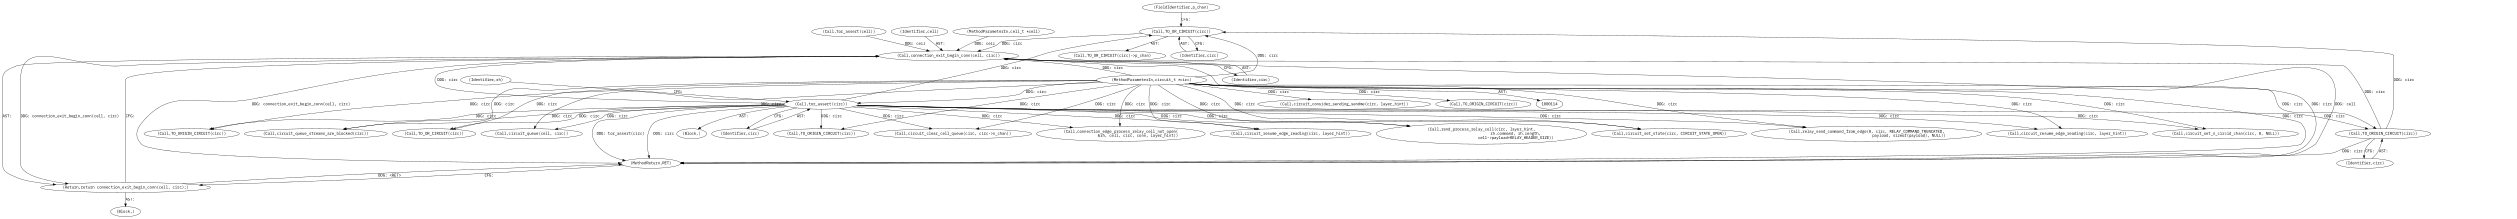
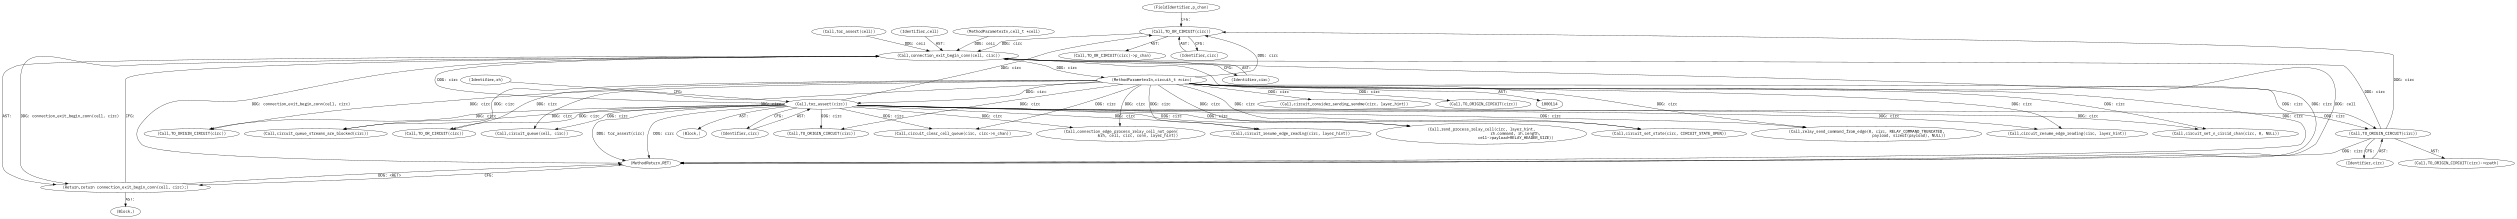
edge "(MethodParameterIn,circuit_t *circ)" -> "(Call,connection_exit_begin_conn(cell, circ))": reversed
node "(Call,TO_ORIGIN_CIRCUIT(circ)->cpath)": added
